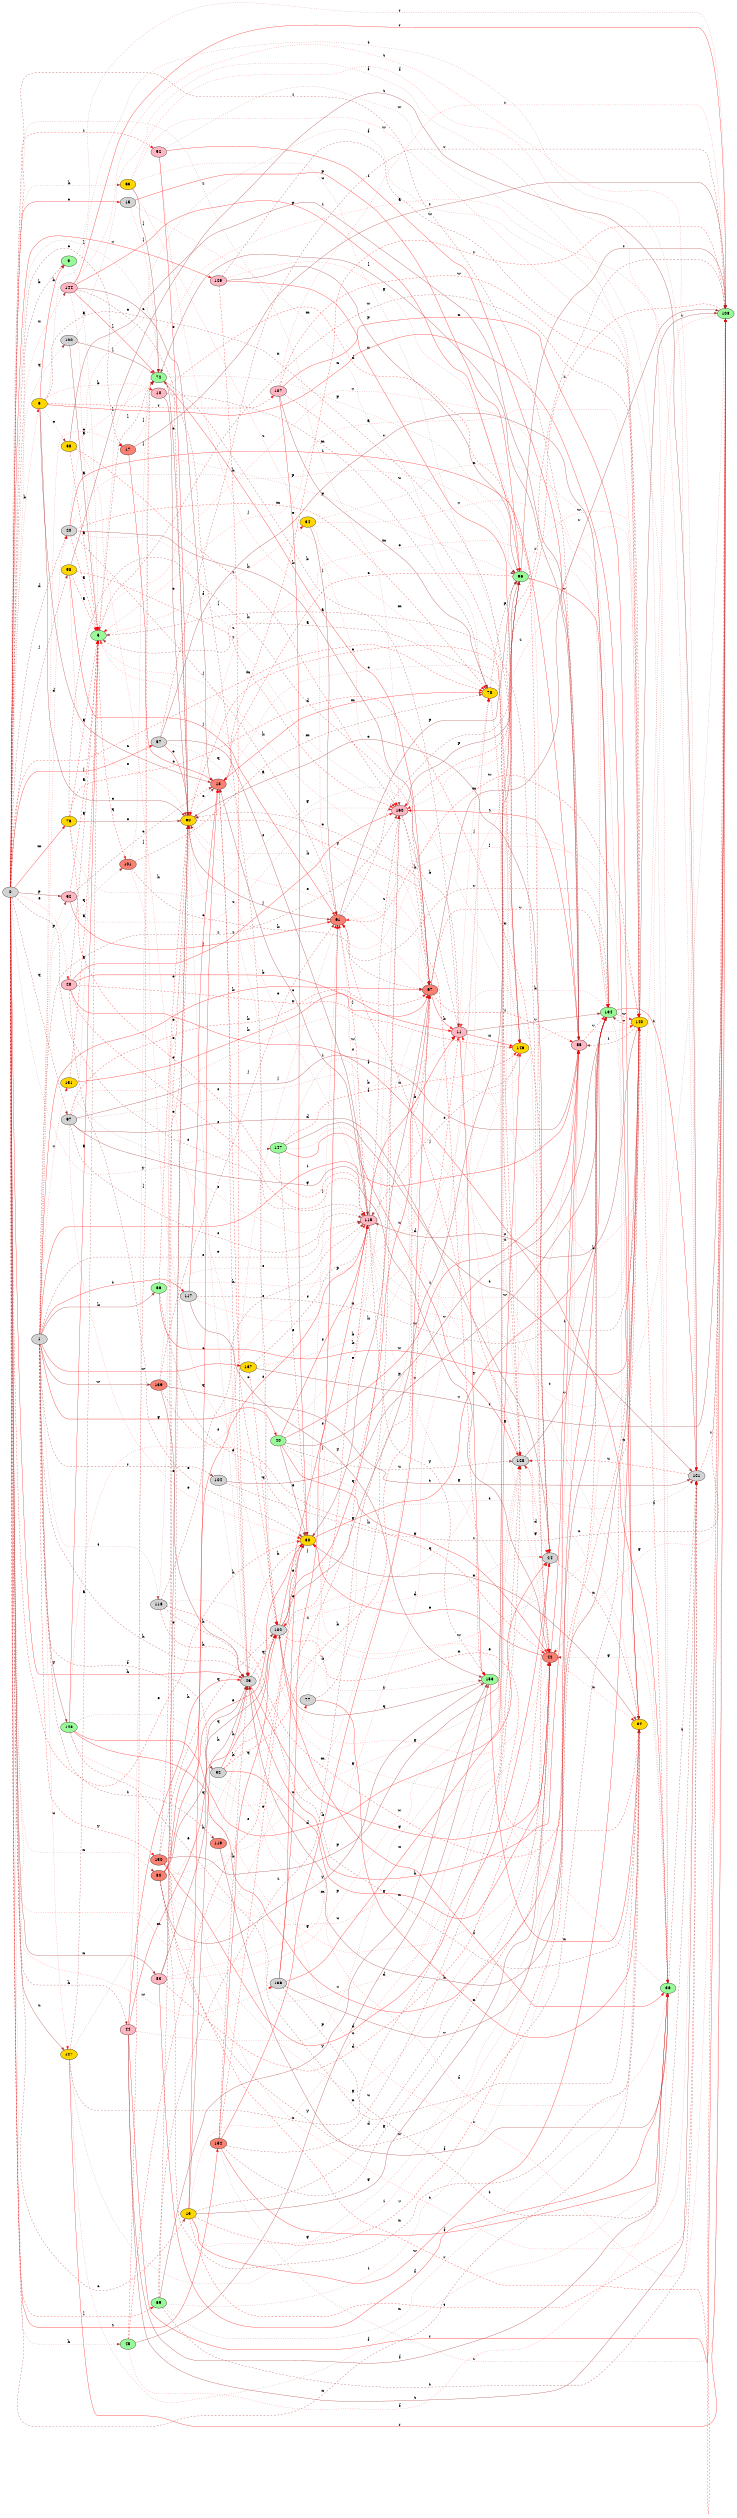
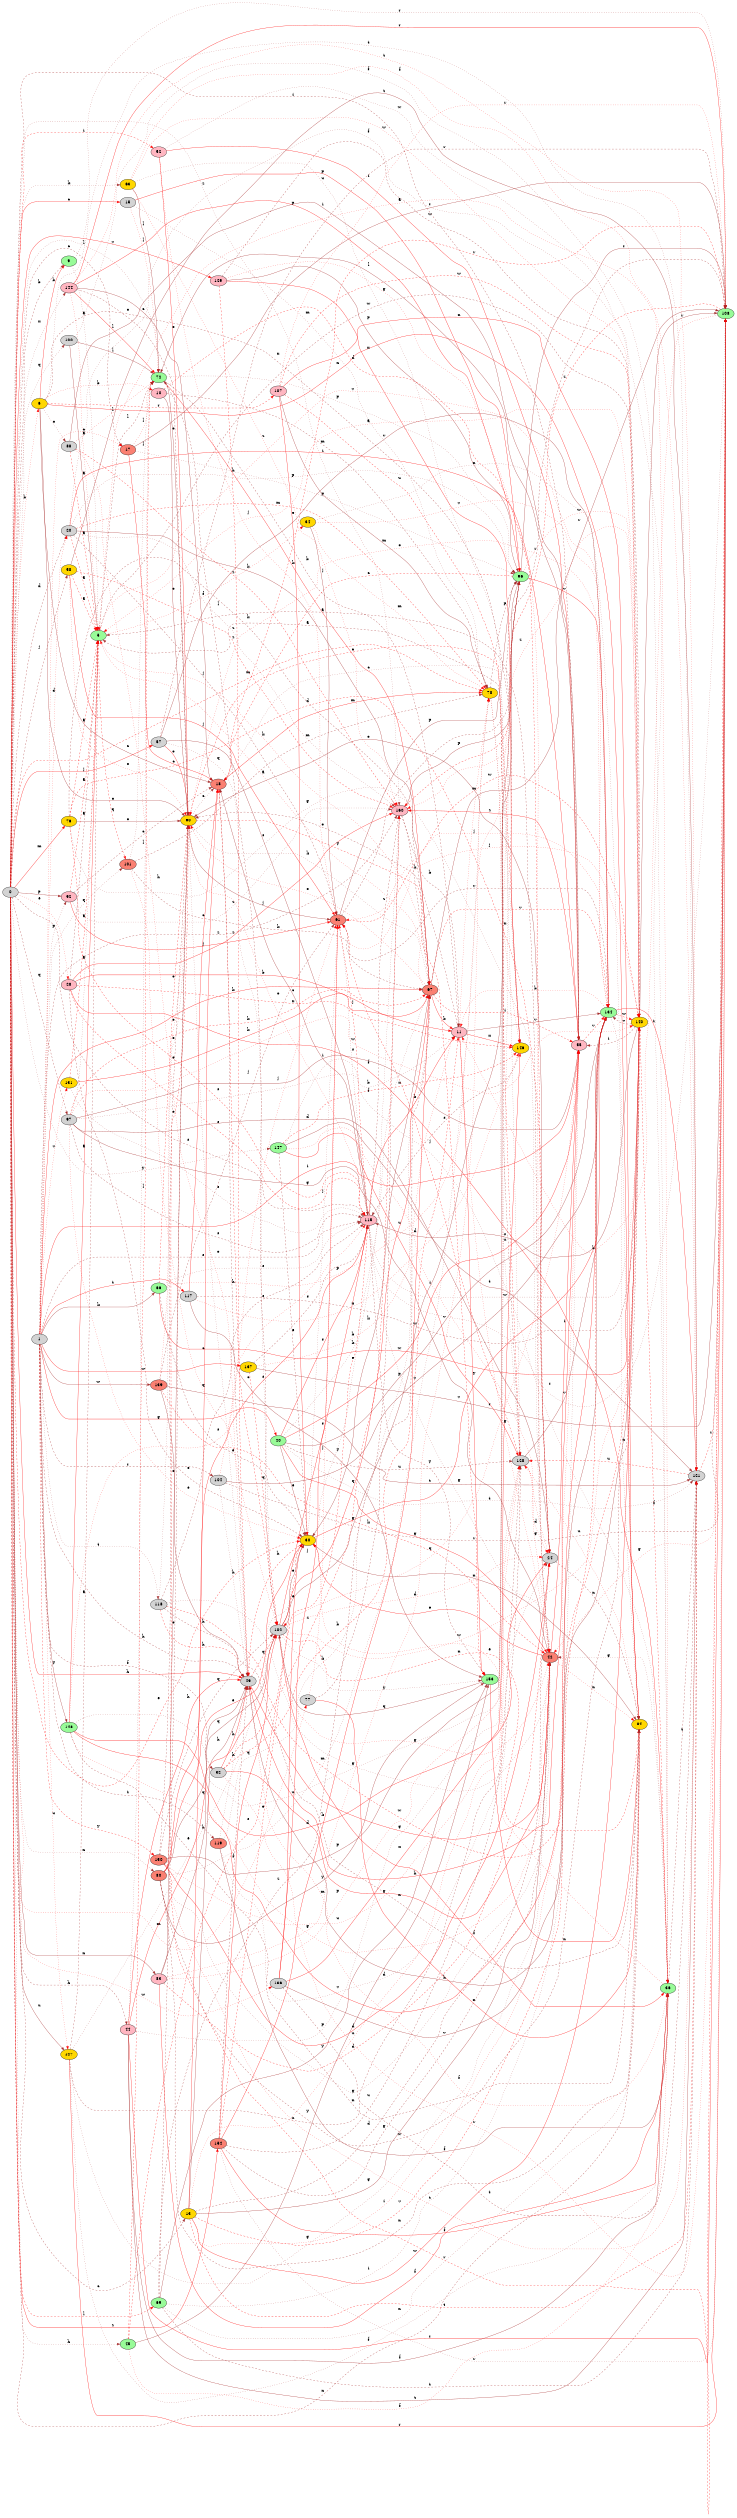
node "88": fillcolor gold -> lightgrey
edge "154" -> "49": label "h" -> "f"
